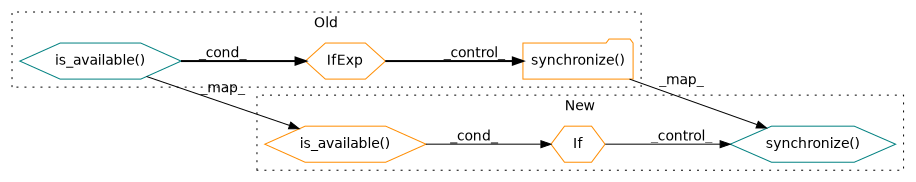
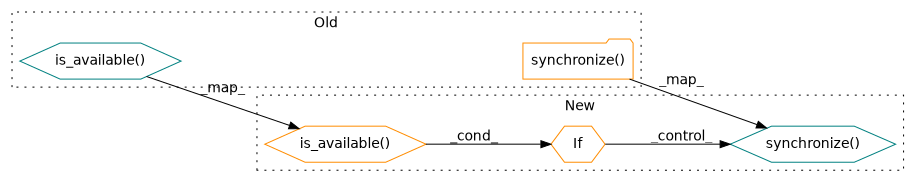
node "IfExp": removed
